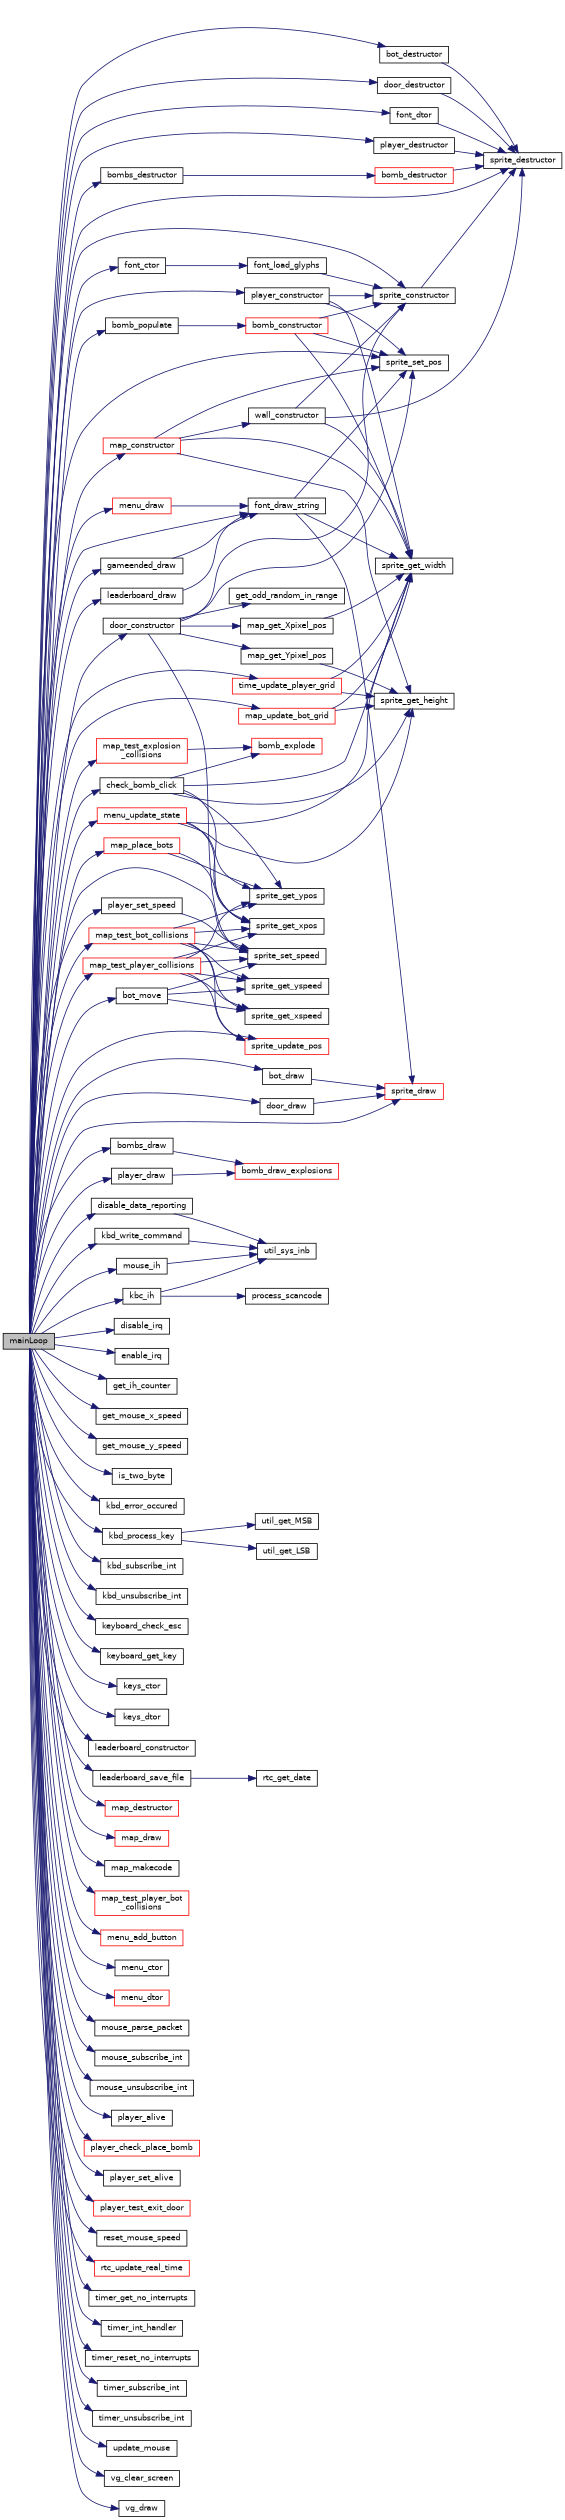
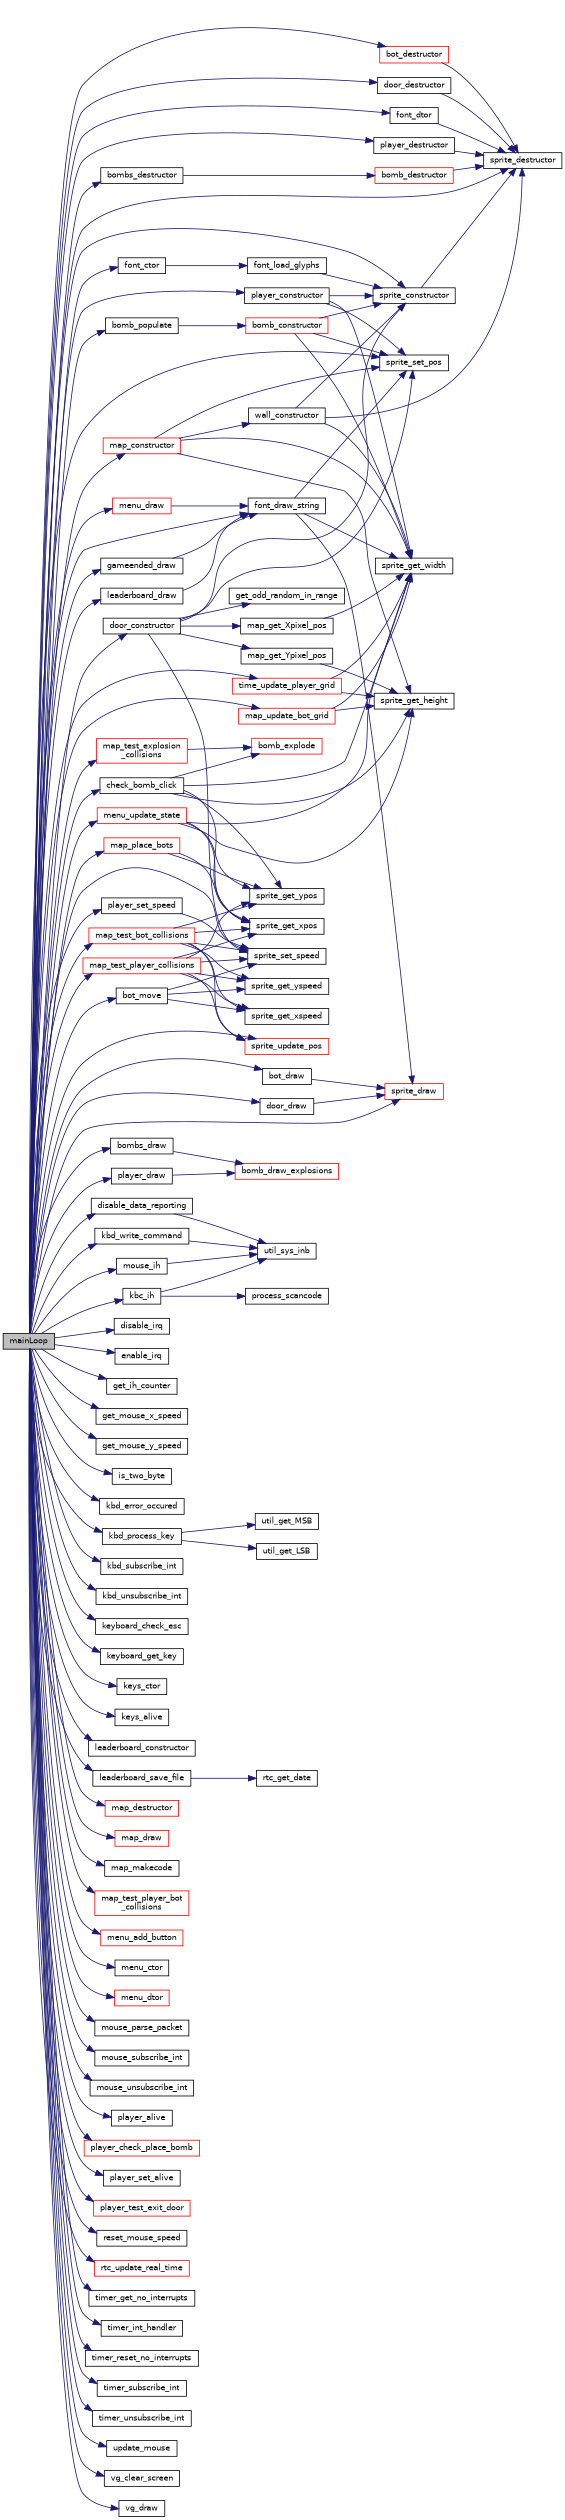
node "bot_destructor": color black -> red
node "keys_dtor": label "keys_dtor" -> "keys_alive"
